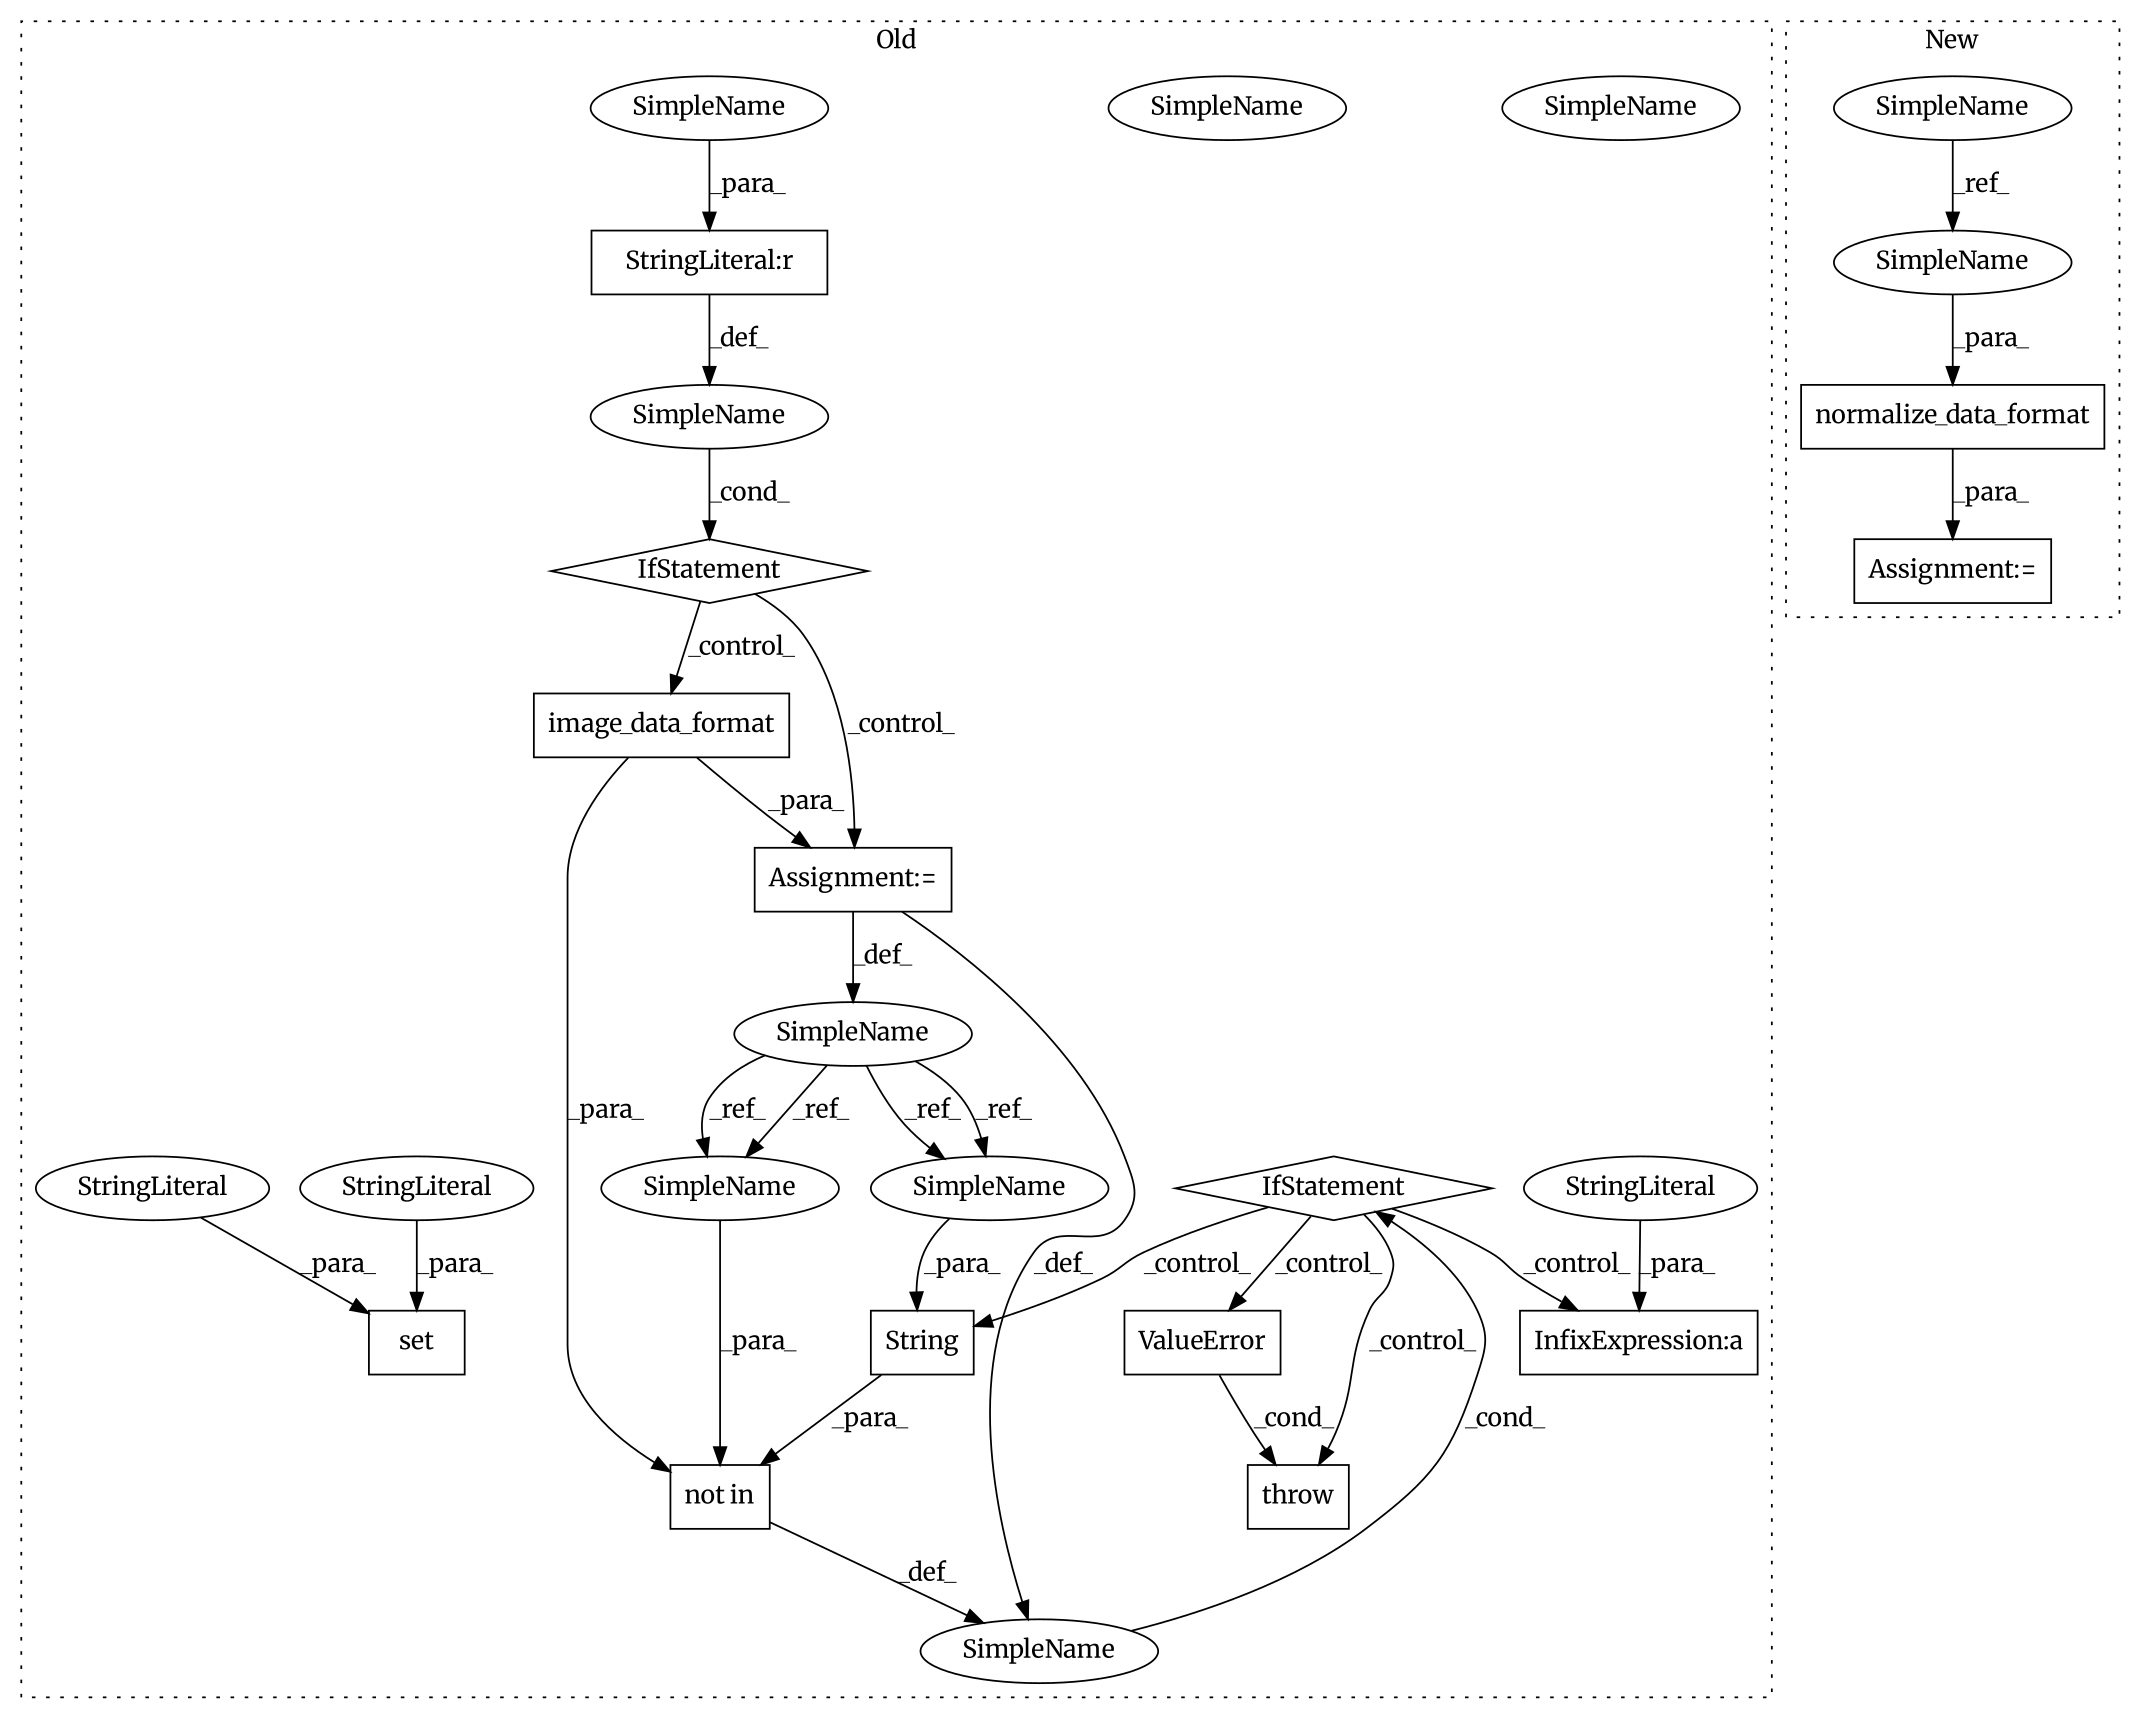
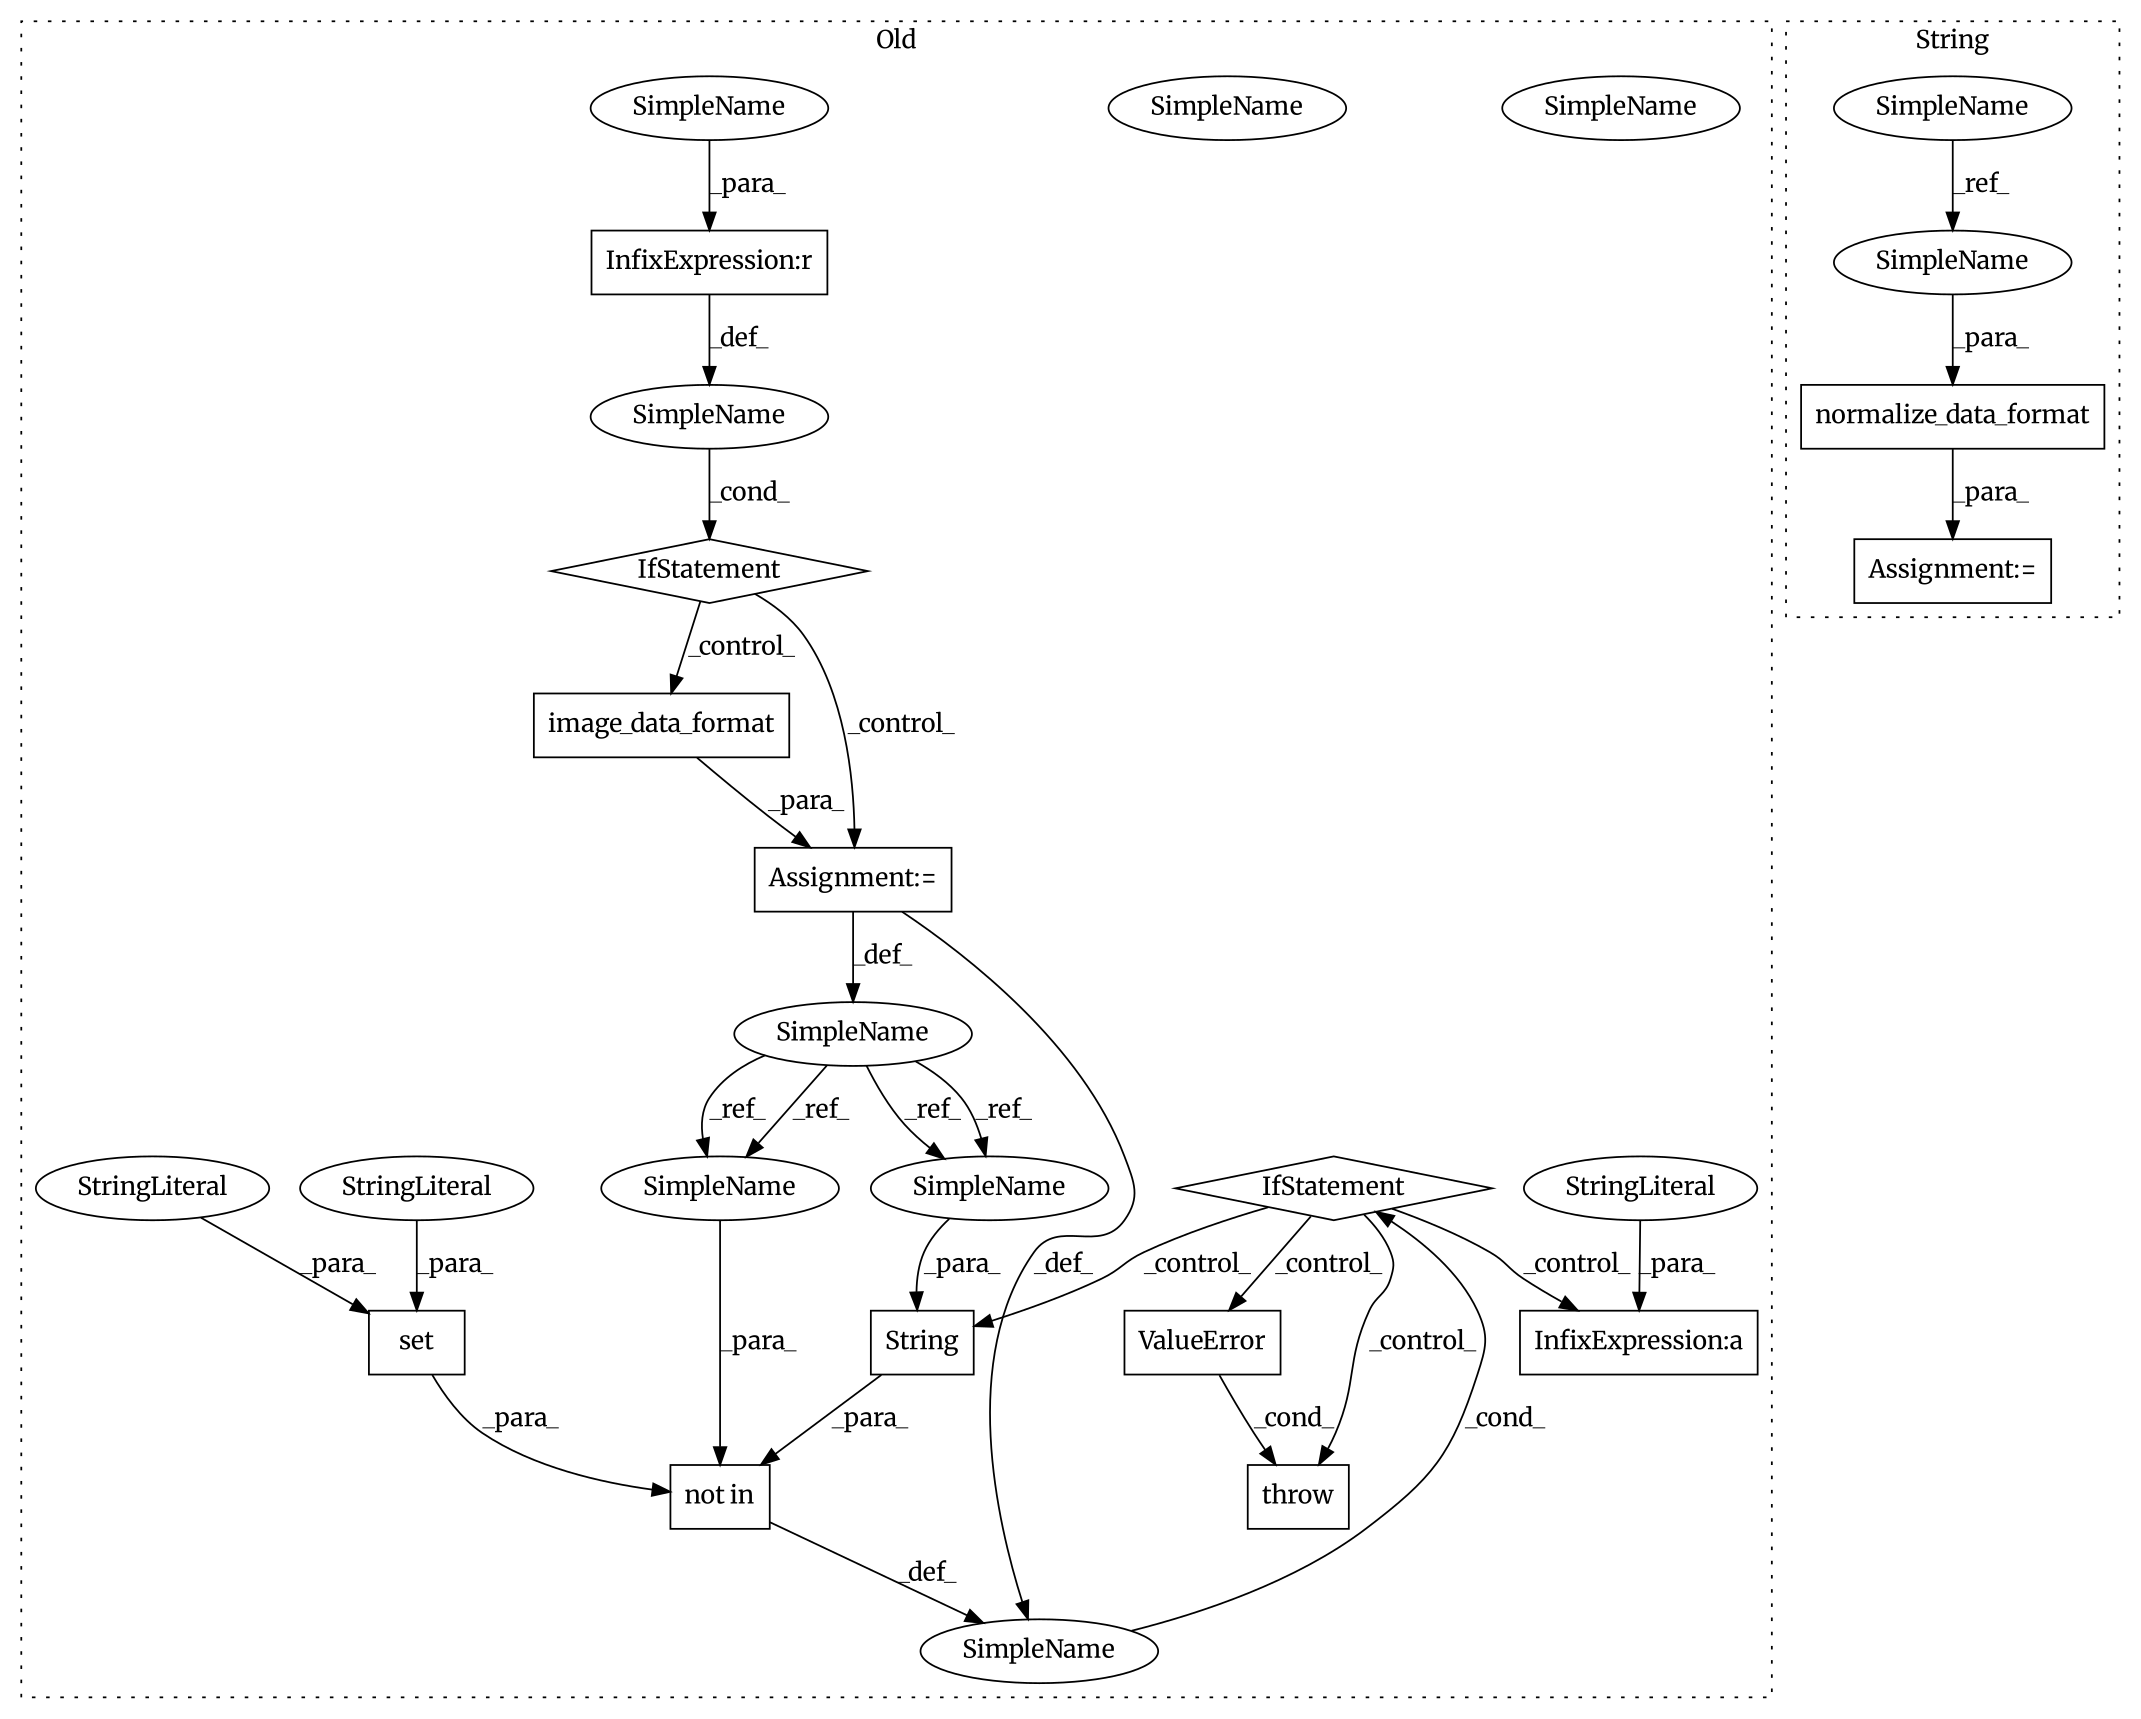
cluster "New": label "New" -> "String"
node "StringLiteral:r": label "StringLiteral:r" -> "InfixExpression:r"
edge "image_data_format" -> "not in": now "set" -> "not in"
